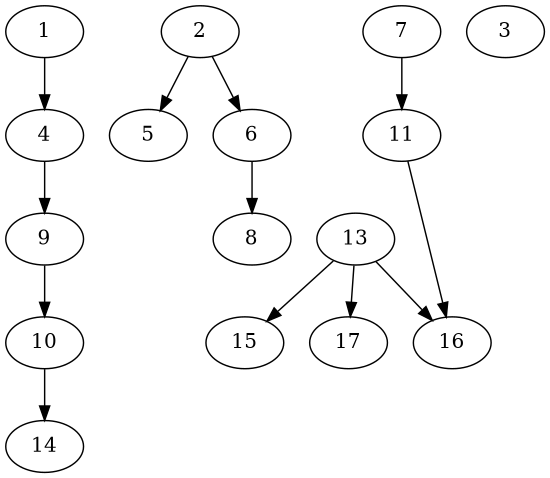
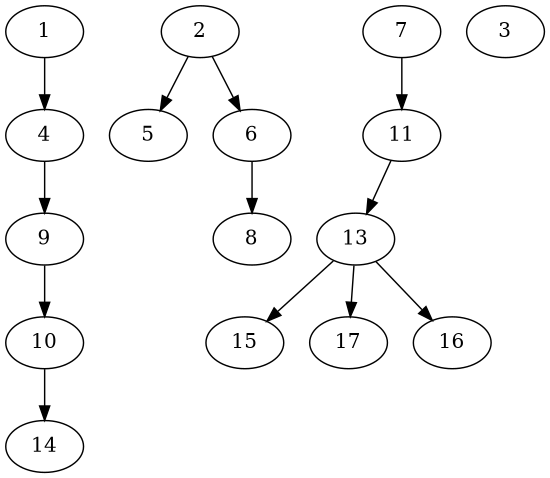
edge "11" -> "16": now "11" -> "13"
